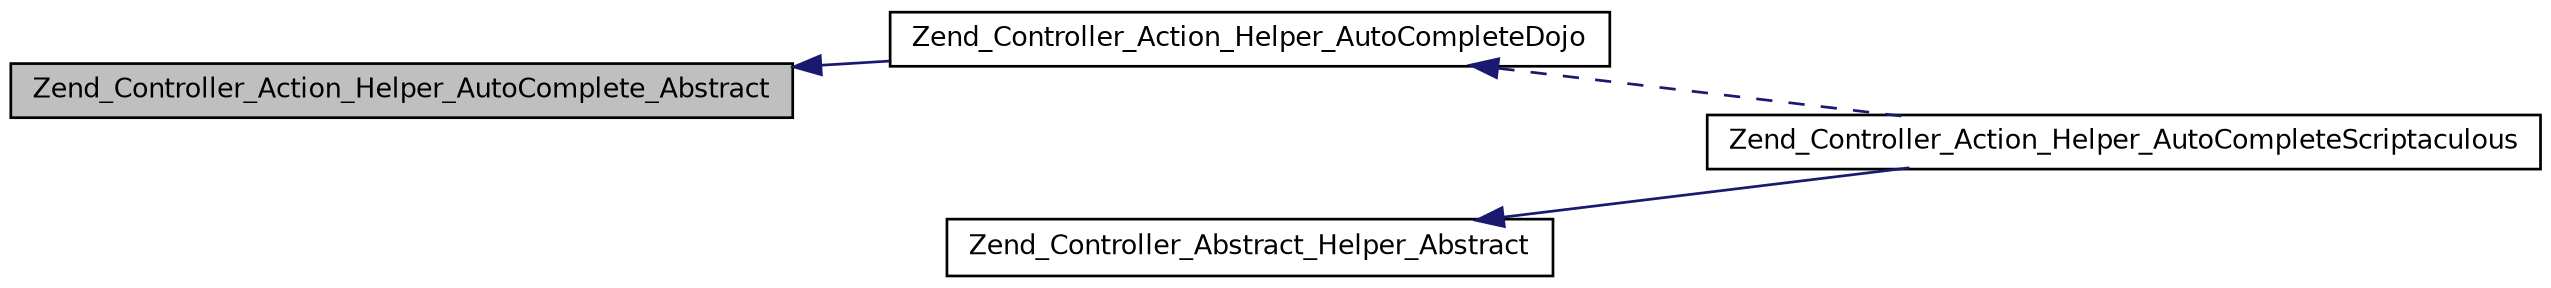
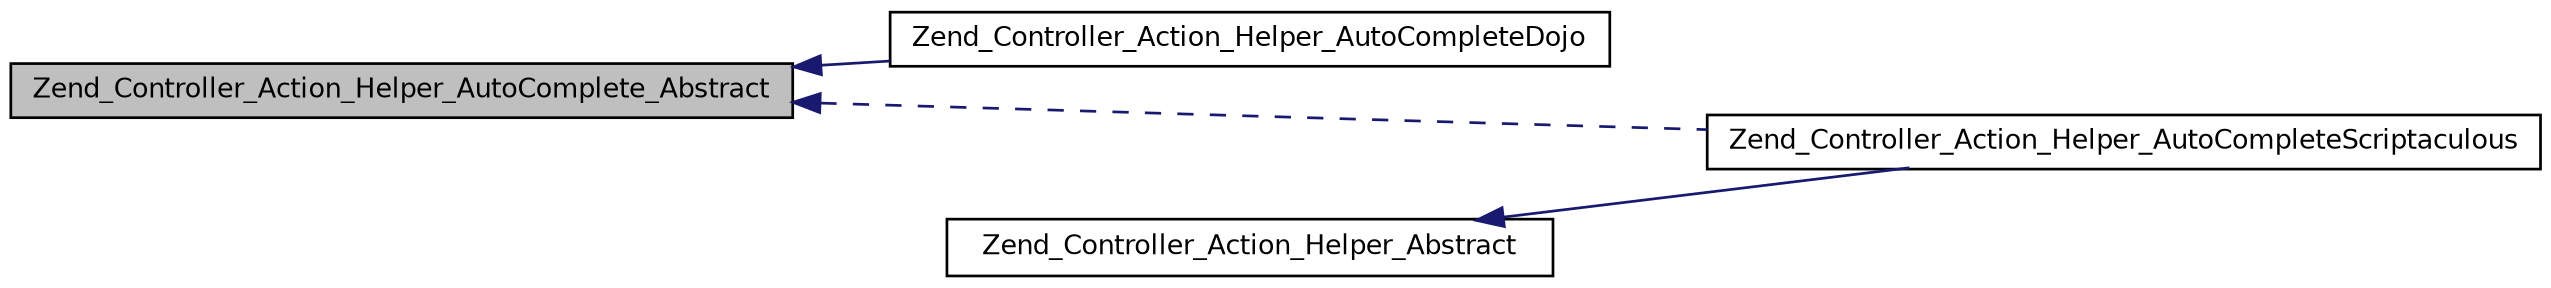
edge "Zend_Controller_Action_Helper_AutoCompleteScriptaculous" -> "Zend_Controller_Action_Helper_AutoCompleteDojo": now "Zend_Controller_Action_Helper_AutoCompleteScriptaculous" -> "Zend_Controller_Action_Helper_AutoComplete_Abstract"
node "Zend_Controller_Abstract_Helper_Abstract": label "Zend_Controller_Abstract_Helper_Abstract" -> "Zend_Controller_Action_Helper_Abstract"
